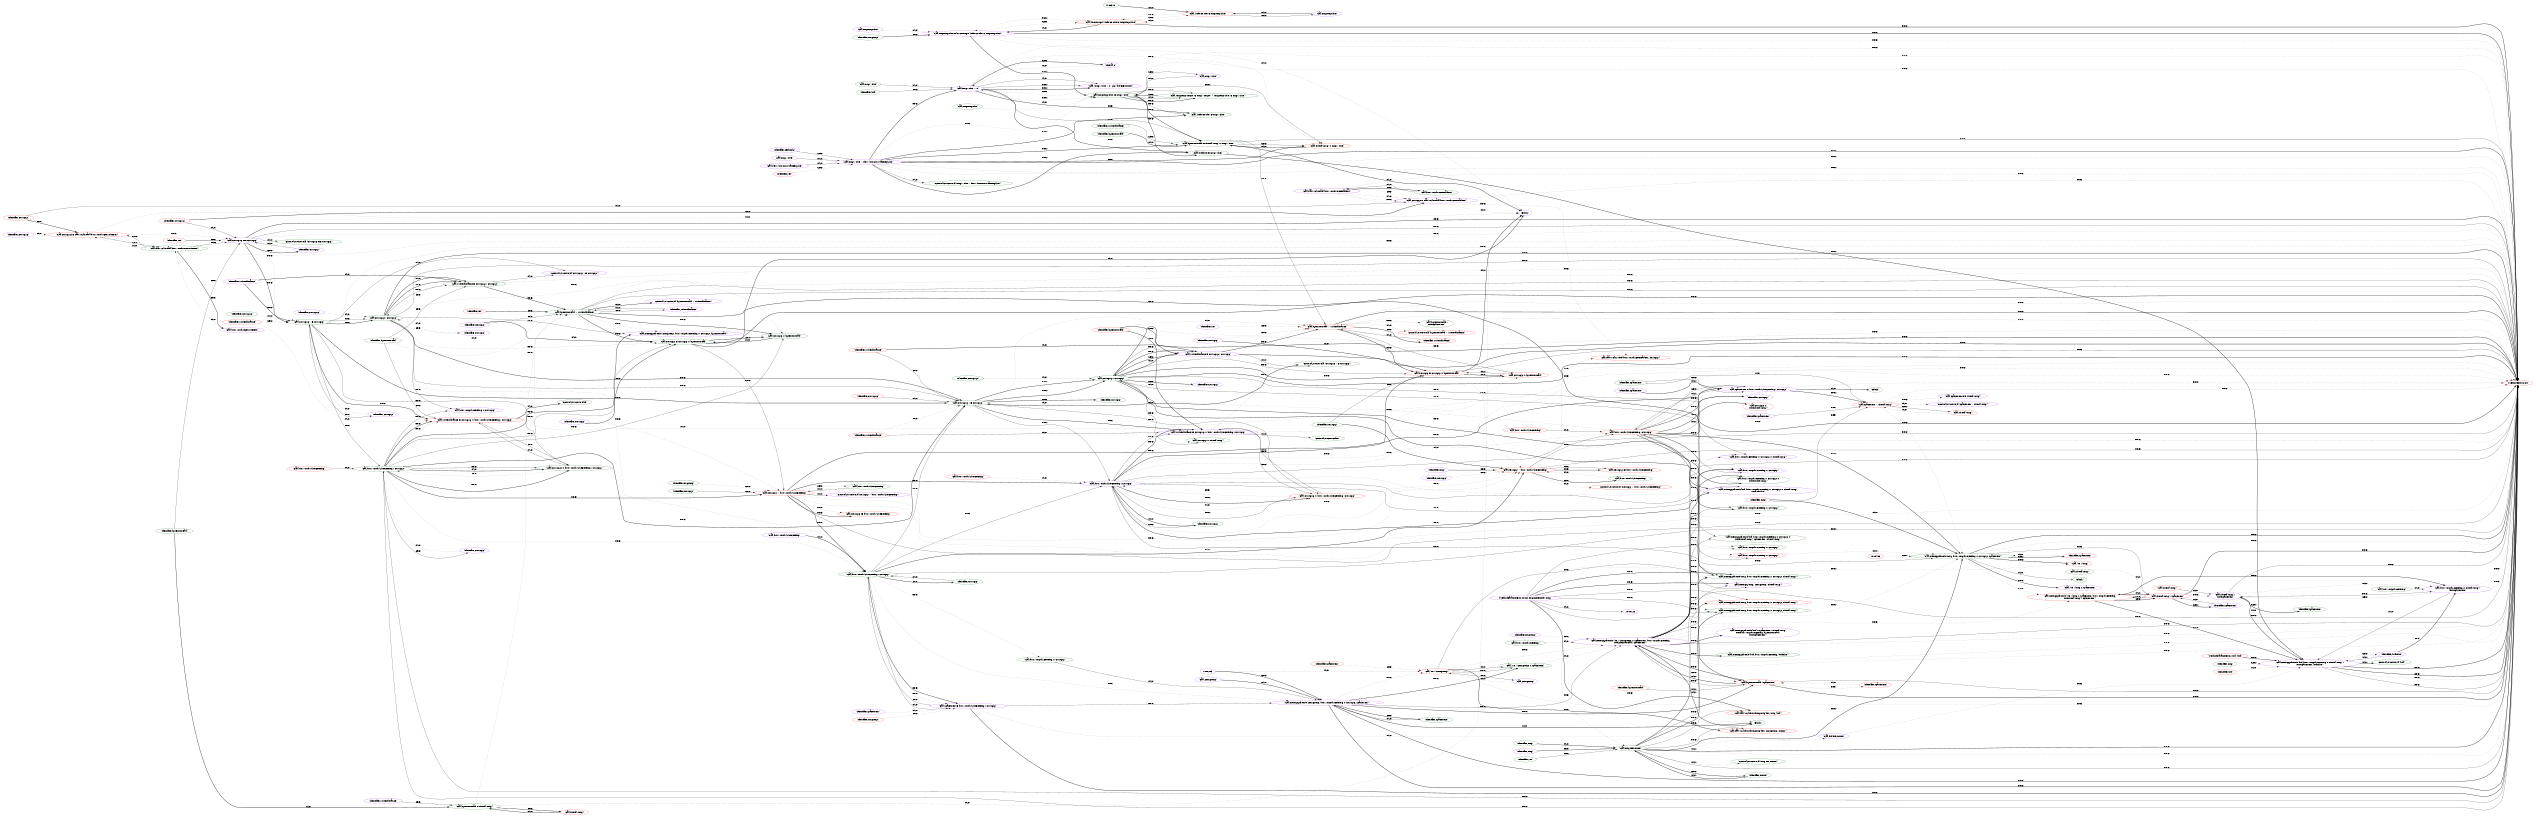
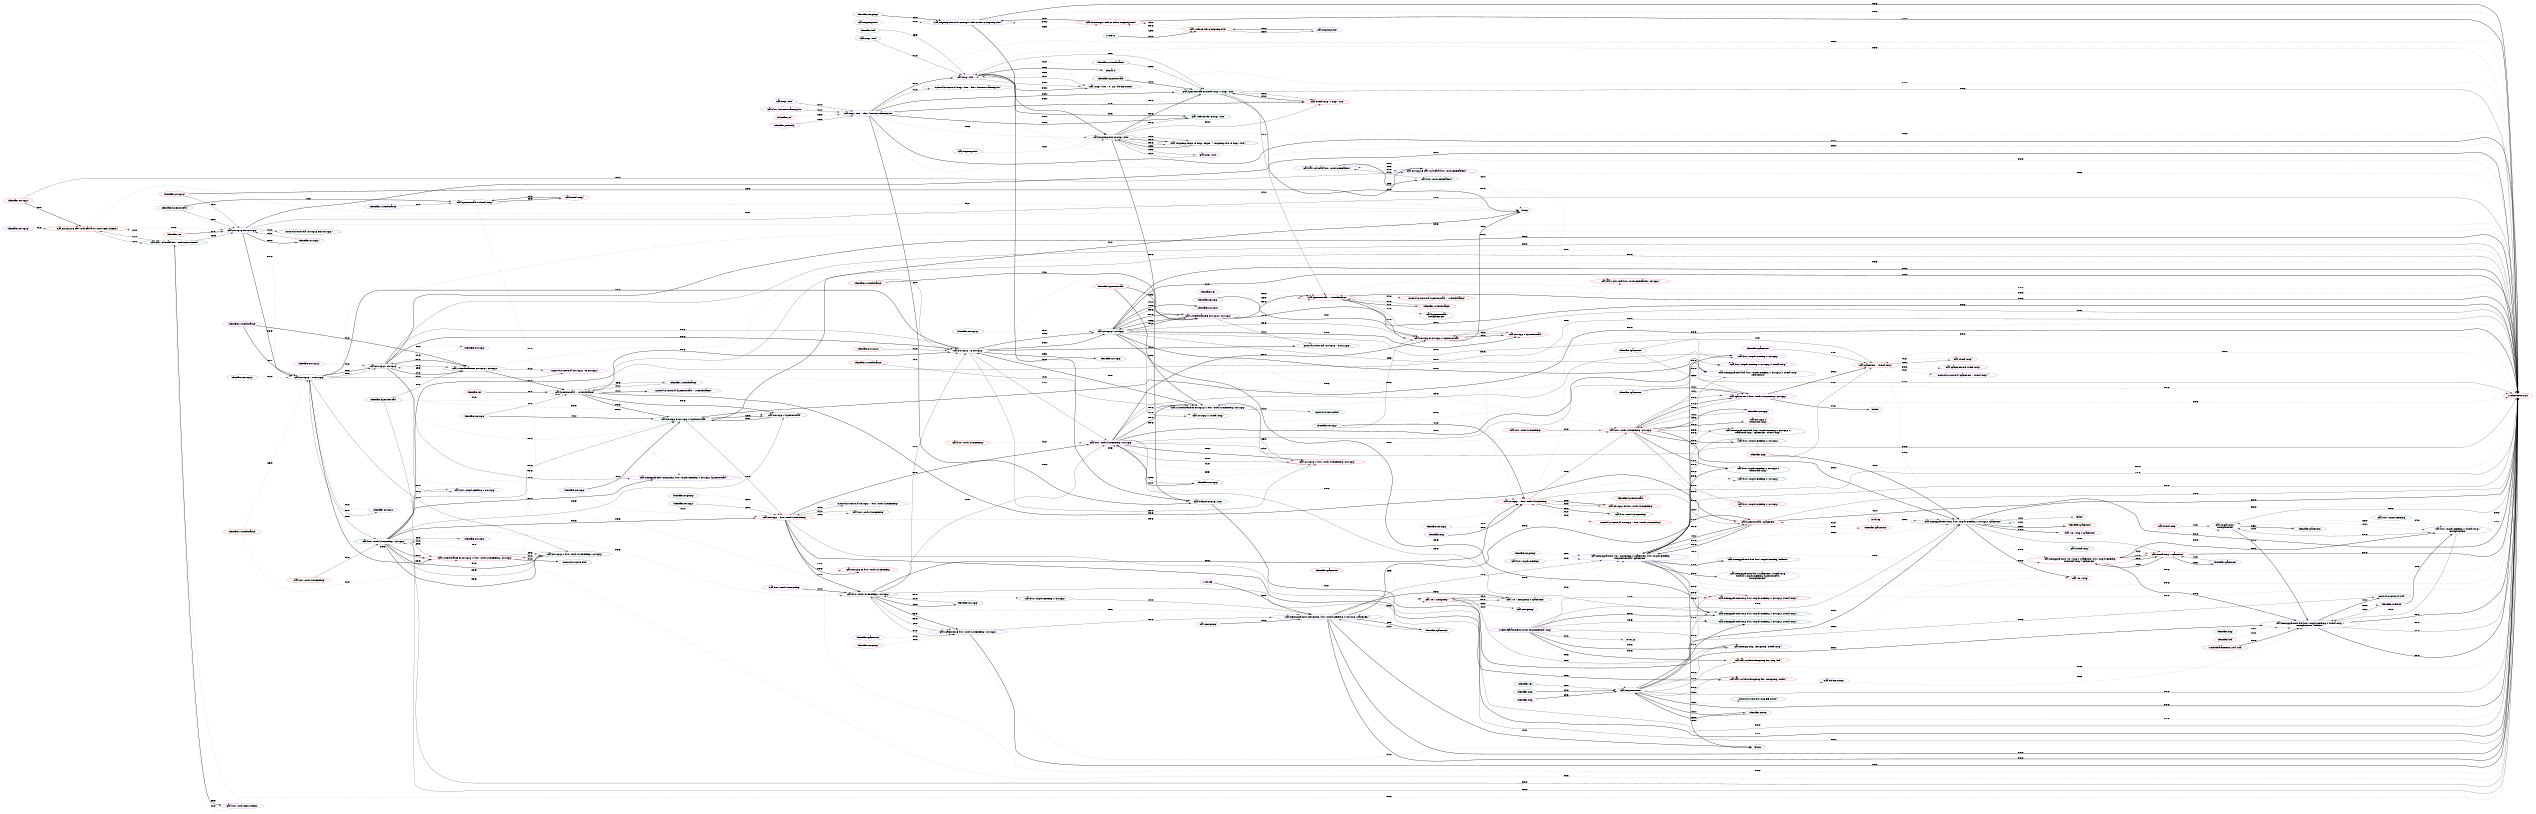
edge "(MethodParameterIn,struct tmComResInfo* msg)" -> "(MethodReturn,int)": now "(MethodParameterIn,struct tmComResInfo* msg)" -> "(ControlStructure,if (buf))"
